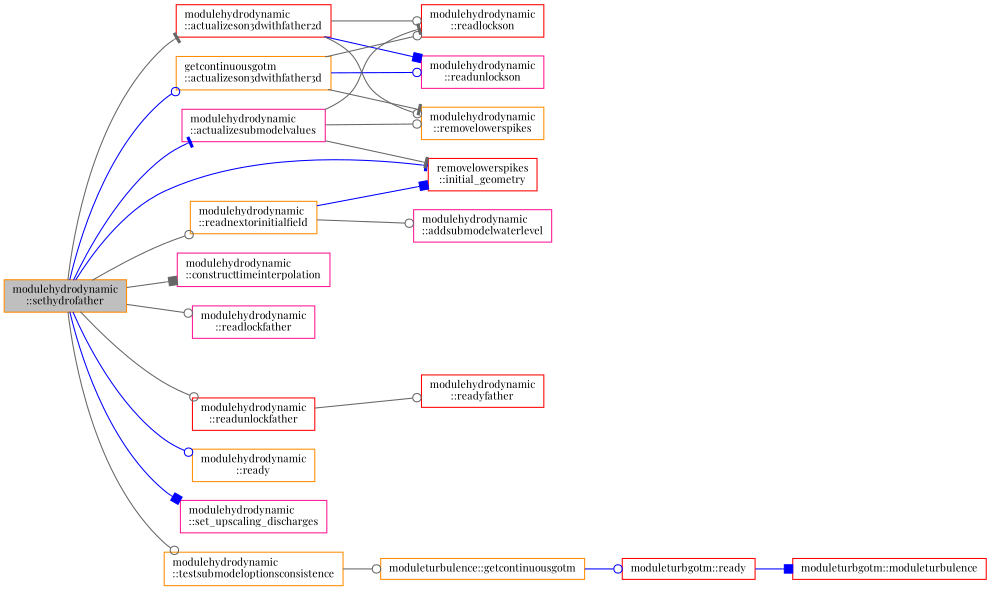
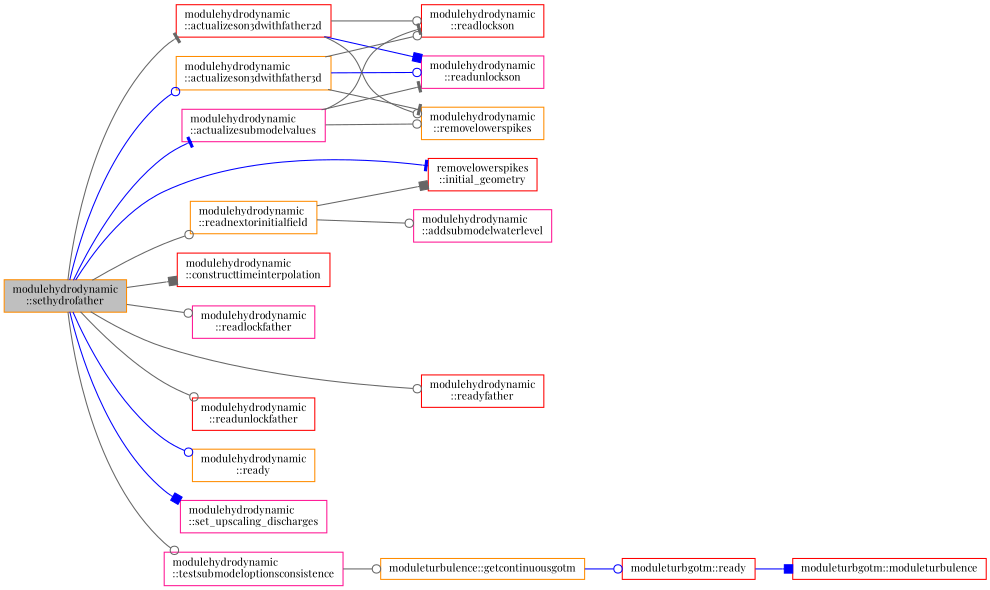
node "getcontinuousgotm ::actualizeson3dwithfather3d": label "getcontinuousgotm ::actualizeson3dwithfather3d" -> "modulehydrodynamic ::actualizeson3dwithfather3d"
edge "modulehydrodynamic ::actualizesubmodelvalues" -> "removelowerspikes ::initial_geometry": now "modulehydrodynamic ::actualizesubmodelvalues" -> "modulehydrodynamic ::readunlockson"
edge "modulehydrodynamic ::readnextorinitialfield" -> "removelowerspikes ::initial_geometry": color blue -> gray40
node "modulehydrodynamic ::constructtimeinterpolation": color deeppink -> red
edge "modulehydrodynamic ::readunlockfather" -> "modulehydrodynamic ::readyfather": now "modulehydrodynamic ::sethydrofather" -> "modulehydrodynamic ::readyfather"
node "modulehydrodynamic ::testsubmodeloptionsconsistence": color darkorange -> deeppink
